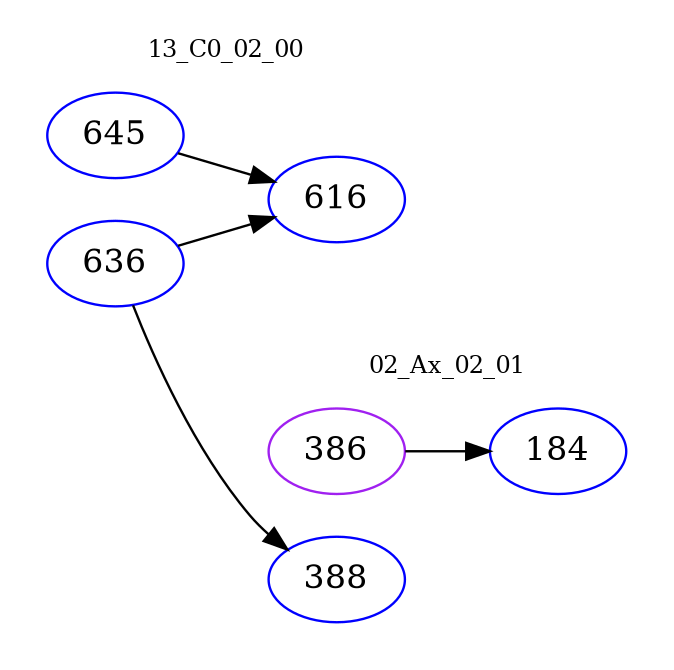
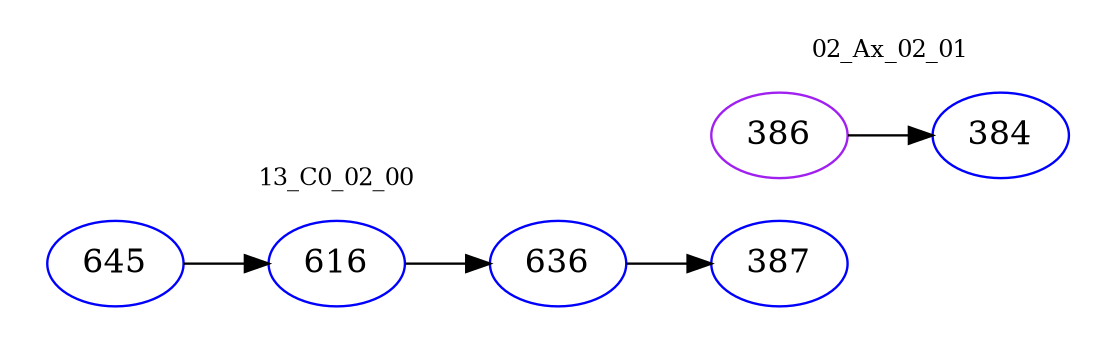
edge "636" -> "616": reversed
node "184": label "184" -> "384"
node "388": label "388" -> "387"
